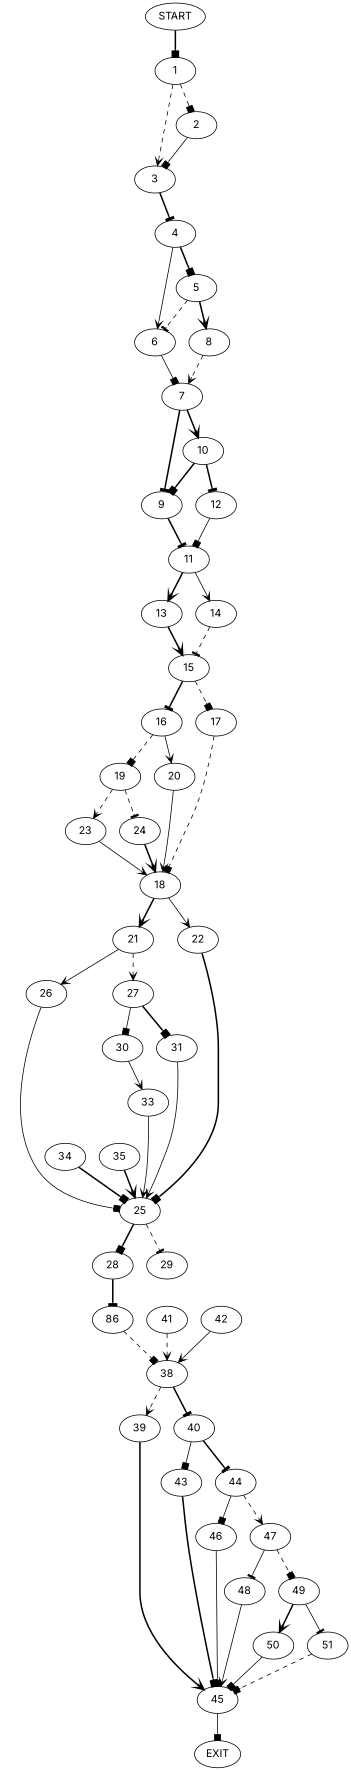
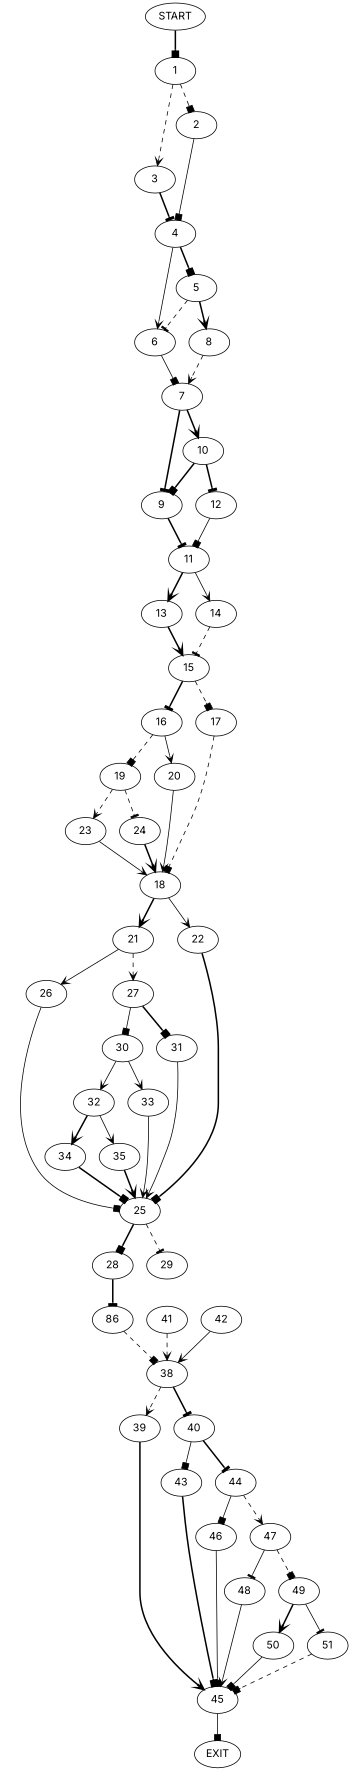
edge "2" -> "3": now "2" -> "4"
node "32": added
